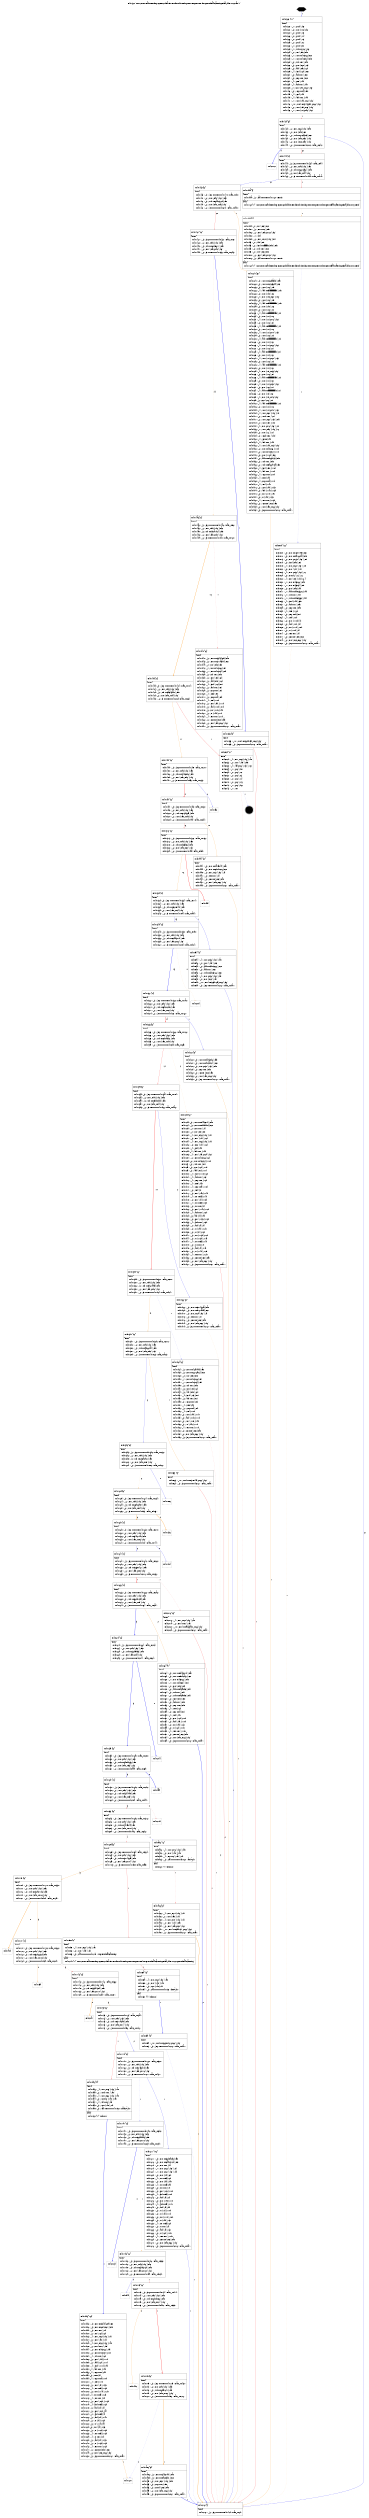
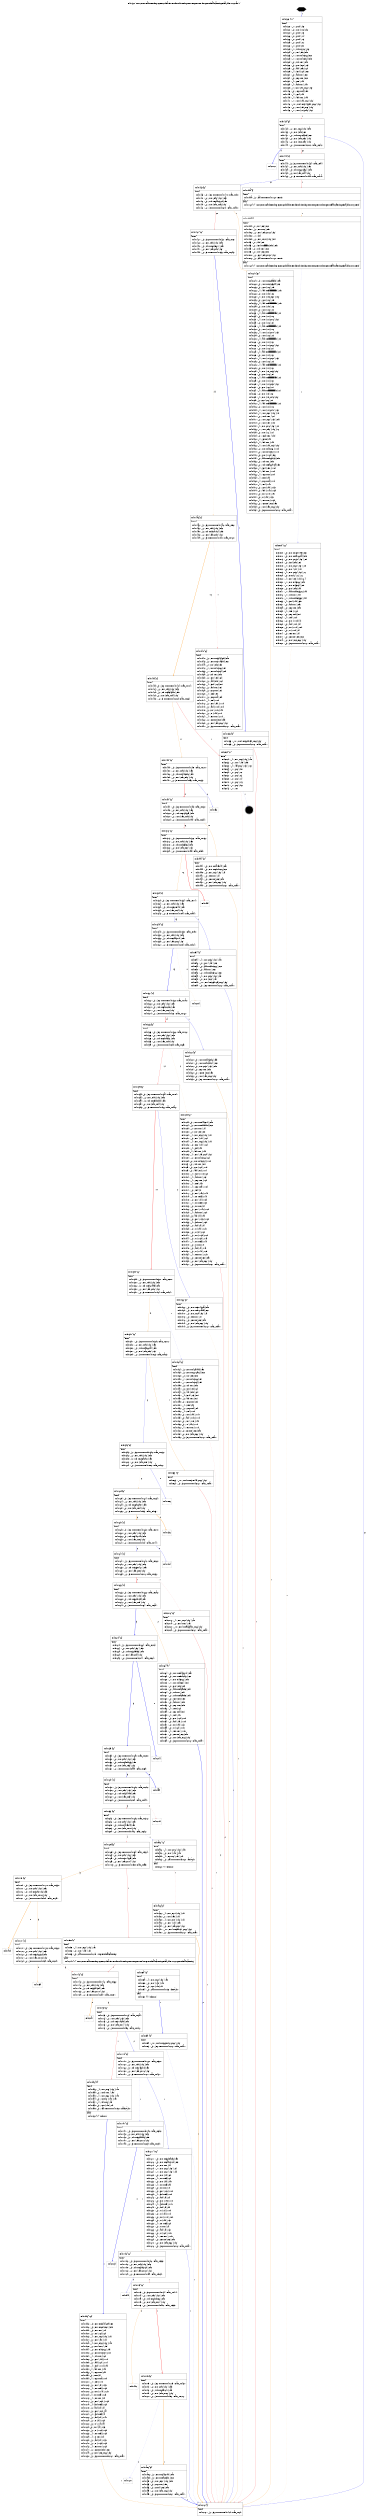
edge "0x401ebe [12]" -> "0x401eca [15]": now "0x401ebe [12]" -> "0x401743 [28]"
edge "0x401bb3 [162]" -> "0x401807": now "0x401bb3 [162]" -> "0x402167 [5]"
